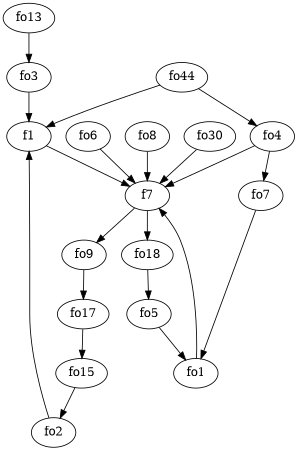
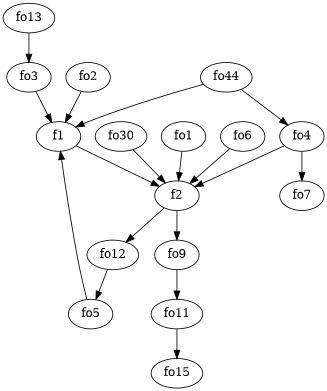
node "fo8": removed
node "f7": label "f7" -> "f2"
node "fo18": label "fo18" -> "fo12"
edge "fo7" -> "fo1": removed
node "fo17": label "fo17" -> "fo11"
edge "fo5" -> "fo1": now "fo5" -> "f1"
edge "fo15" -> "fo2": removed
